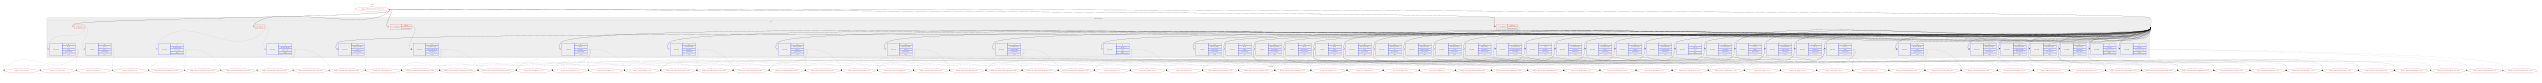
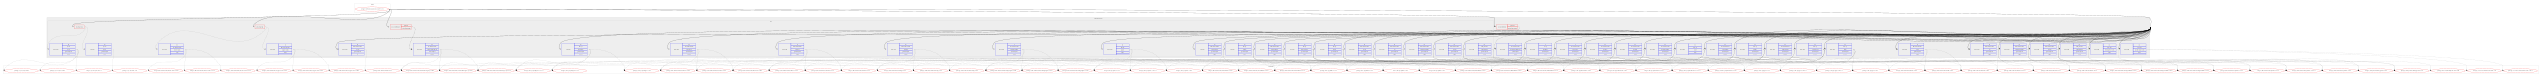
node "portage://dev-qt/qtwidgets-5.14.0": removed
